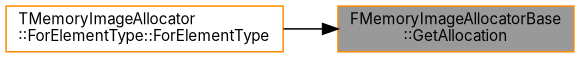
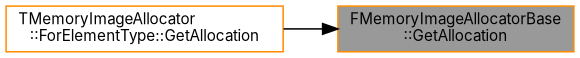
node "TMemoryImageAllocator ::ForElementType::ForElementType": label "TMemoryImageAllocator ::ForElementType::ForElementType" -> "TMemoryImageAllocator ::ForElementType::GetAllocation"
